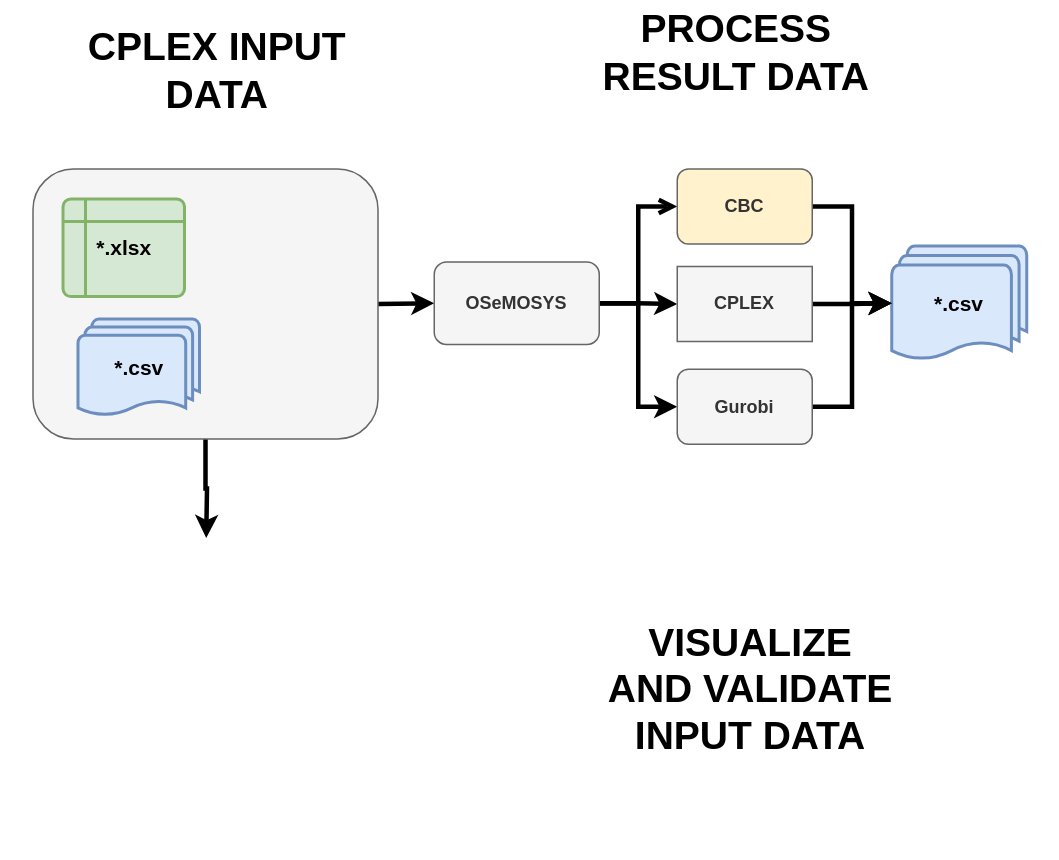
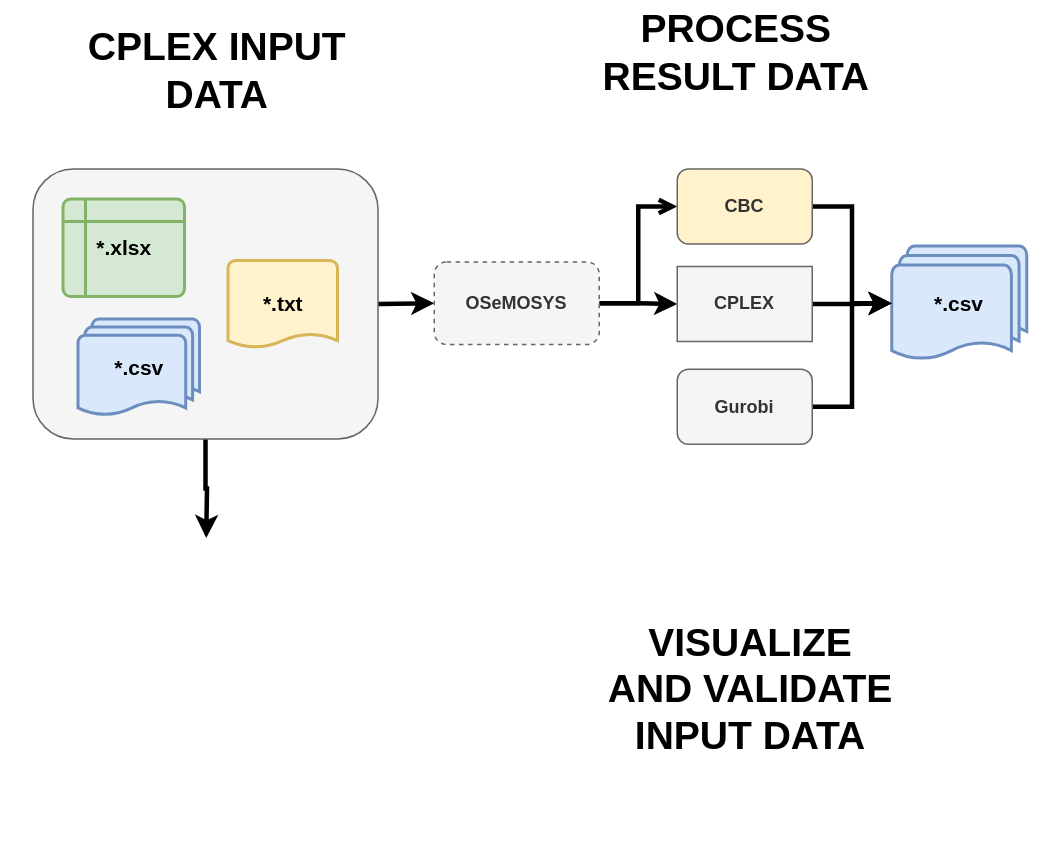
node "OSeMOSYS": style solid -> dashed
node "*.txt": added
edge "OSeMOSYS" -> "Gurobi": removed
